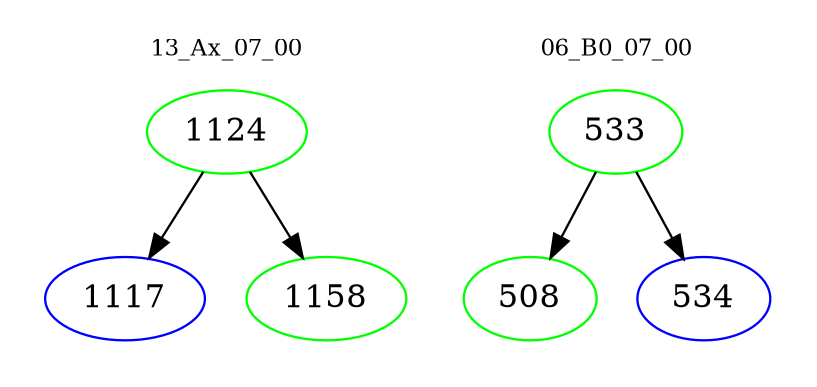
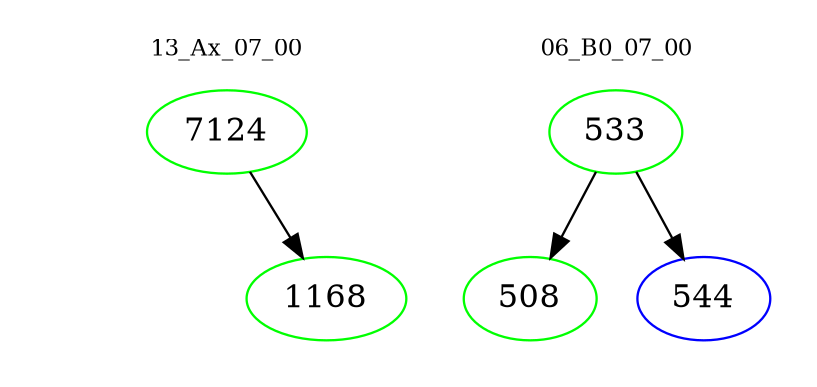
node "1124": label "1124" -> "7124"
node "1117": removed
node "1158": label "1158" -> "1168"
node "534": label "534" -> "544"
